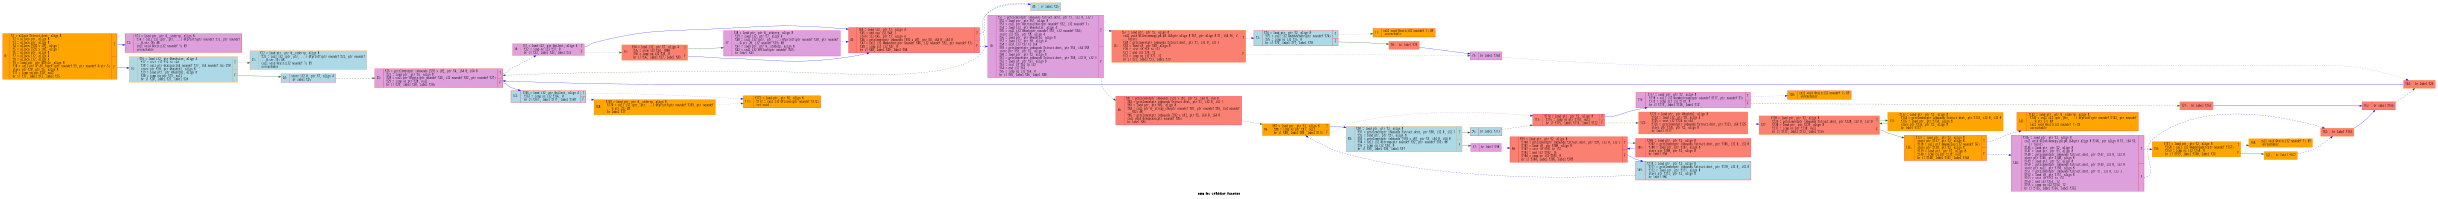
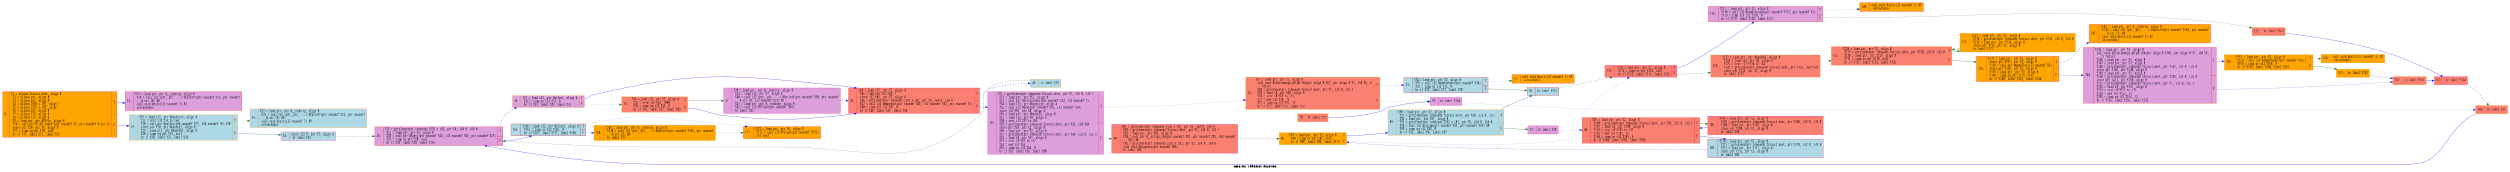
edge "73:" -> "78:": now "73:" -> "96:"
edge "122:" -> "127:": color blue -> darkgreen
